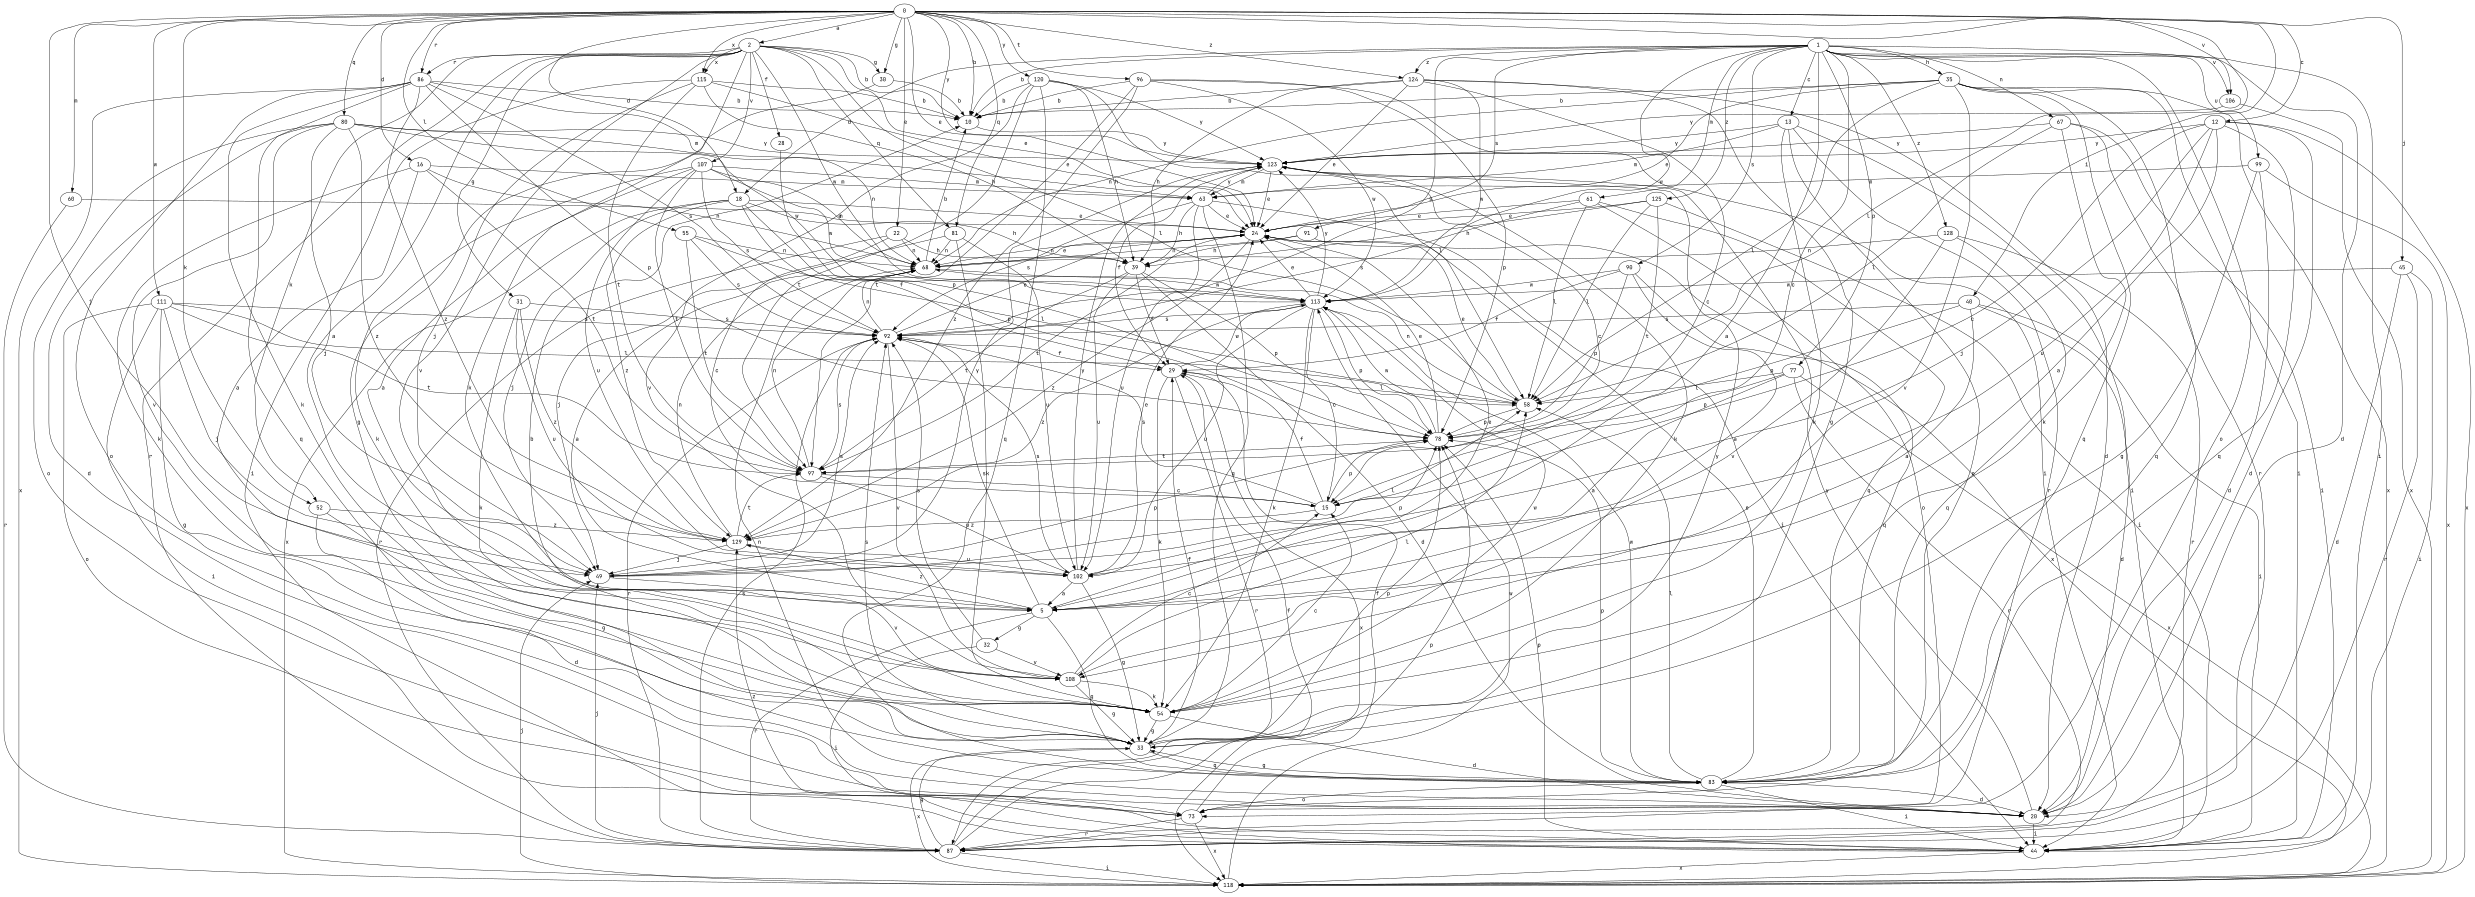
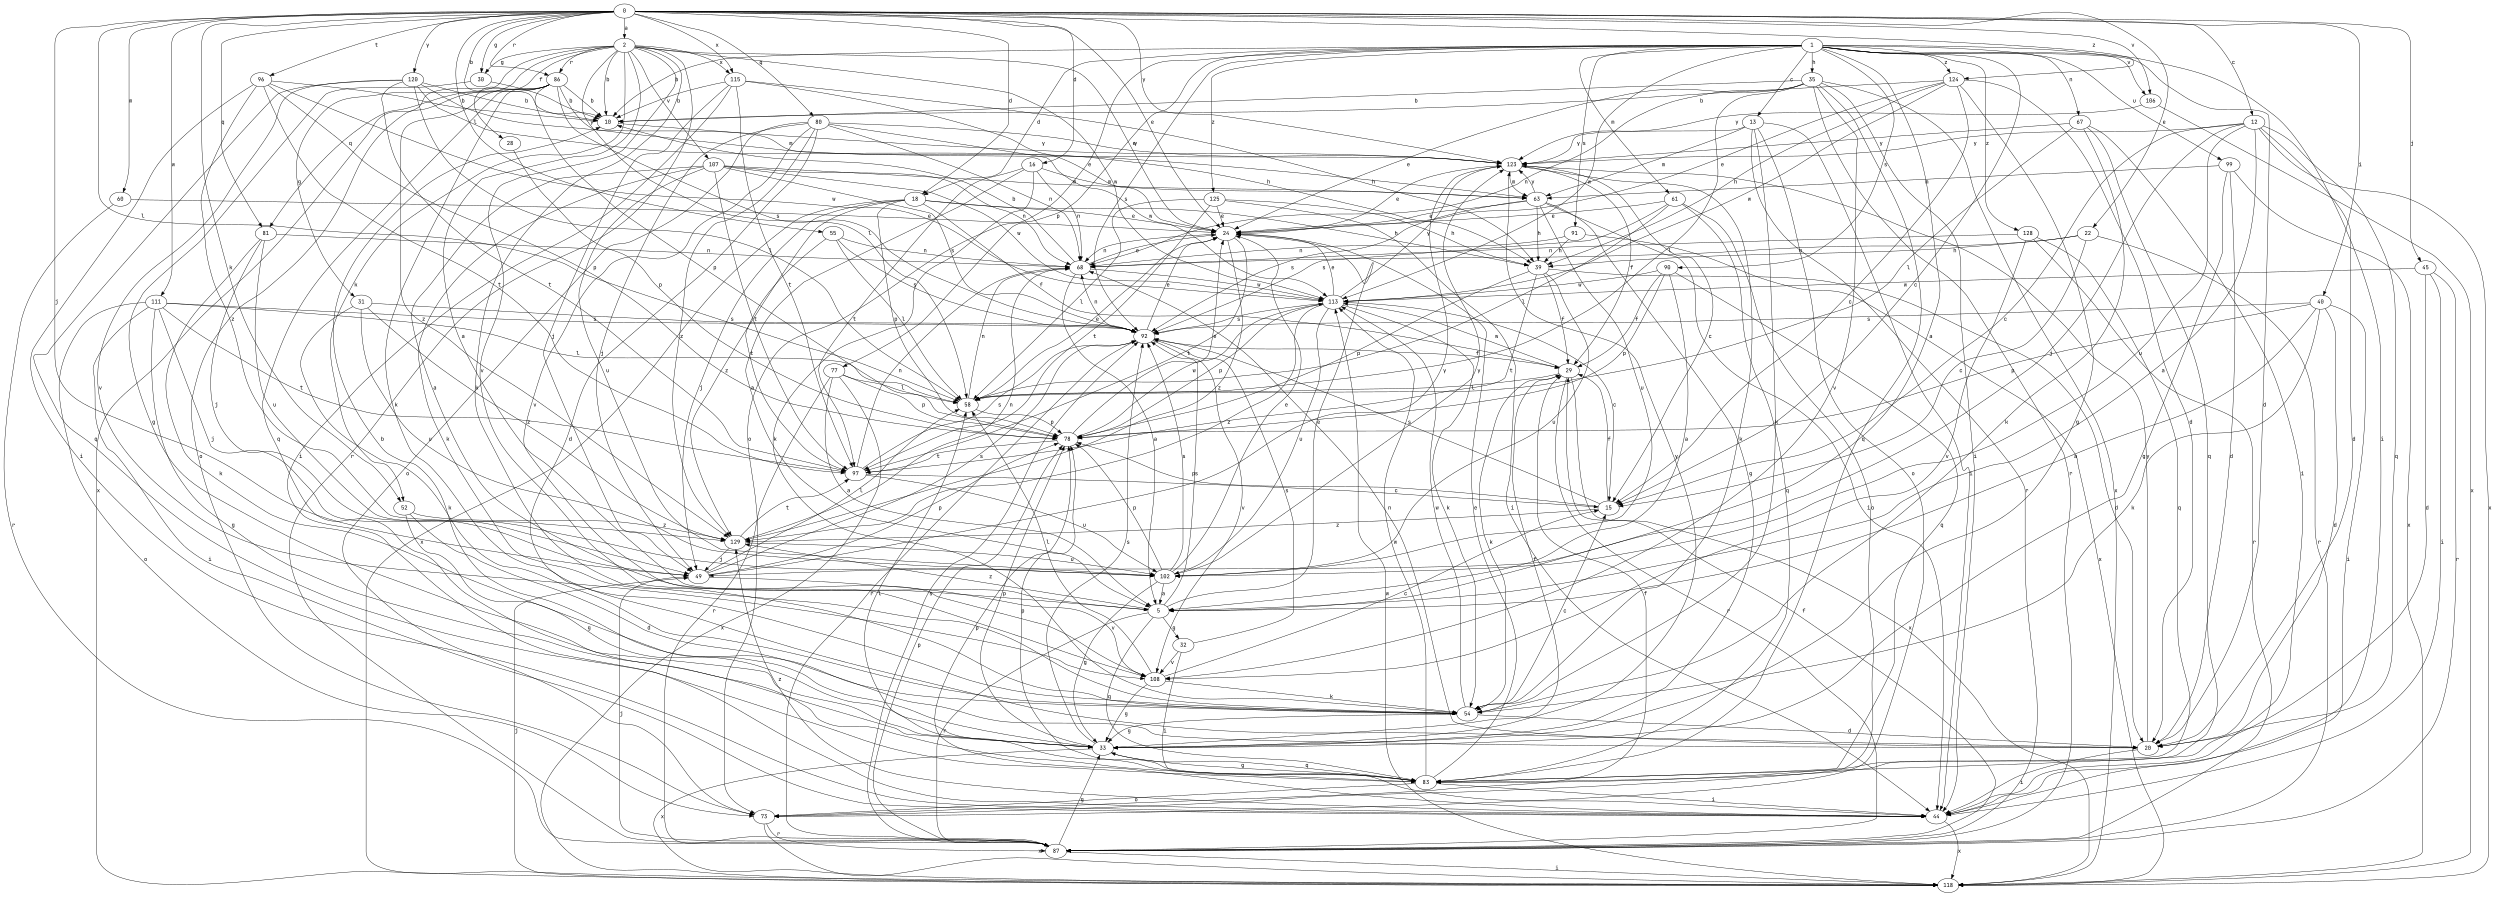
edge "40" -> "54": added, label "k"
edge "83" -> "20": removed, label "d"
